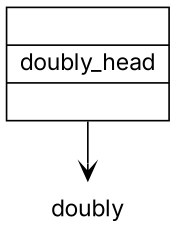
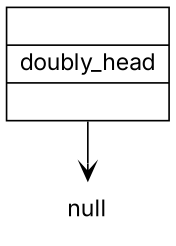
node "doubly": label "doubly" -> "null"
